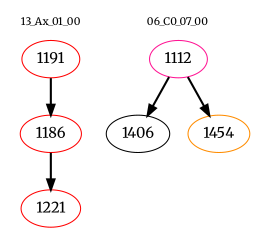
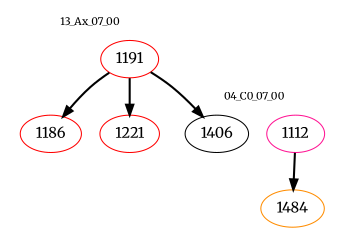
cluster "13_Ax_01_00": label "13_Ax_01_00" -> "13_Ax_07_00"
cluster "06_C0_07_00": label "06_C0_07_00" -> "04_C0_07_00"
edge "1112" -> "1406": now "1191" -> "1406"
node "1454": label "1454" -> "1484"
edge "1186" -> "1221": now "1191" -> "1221"
